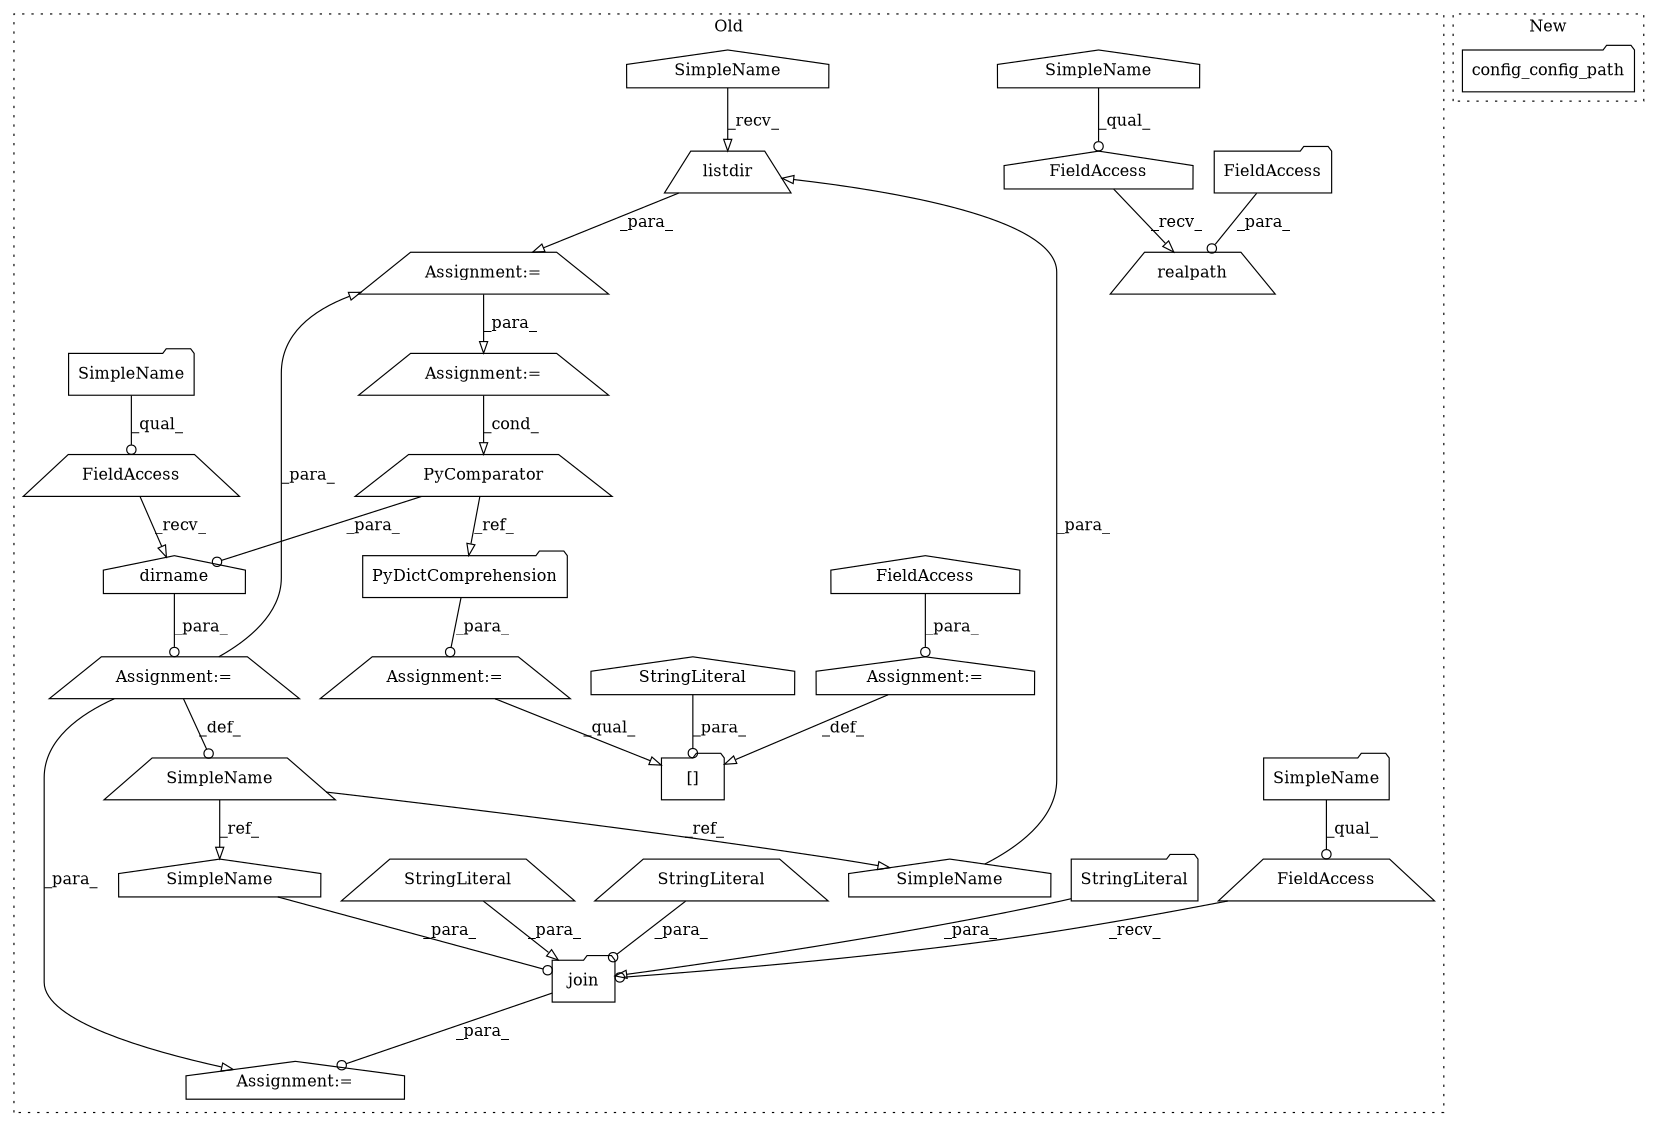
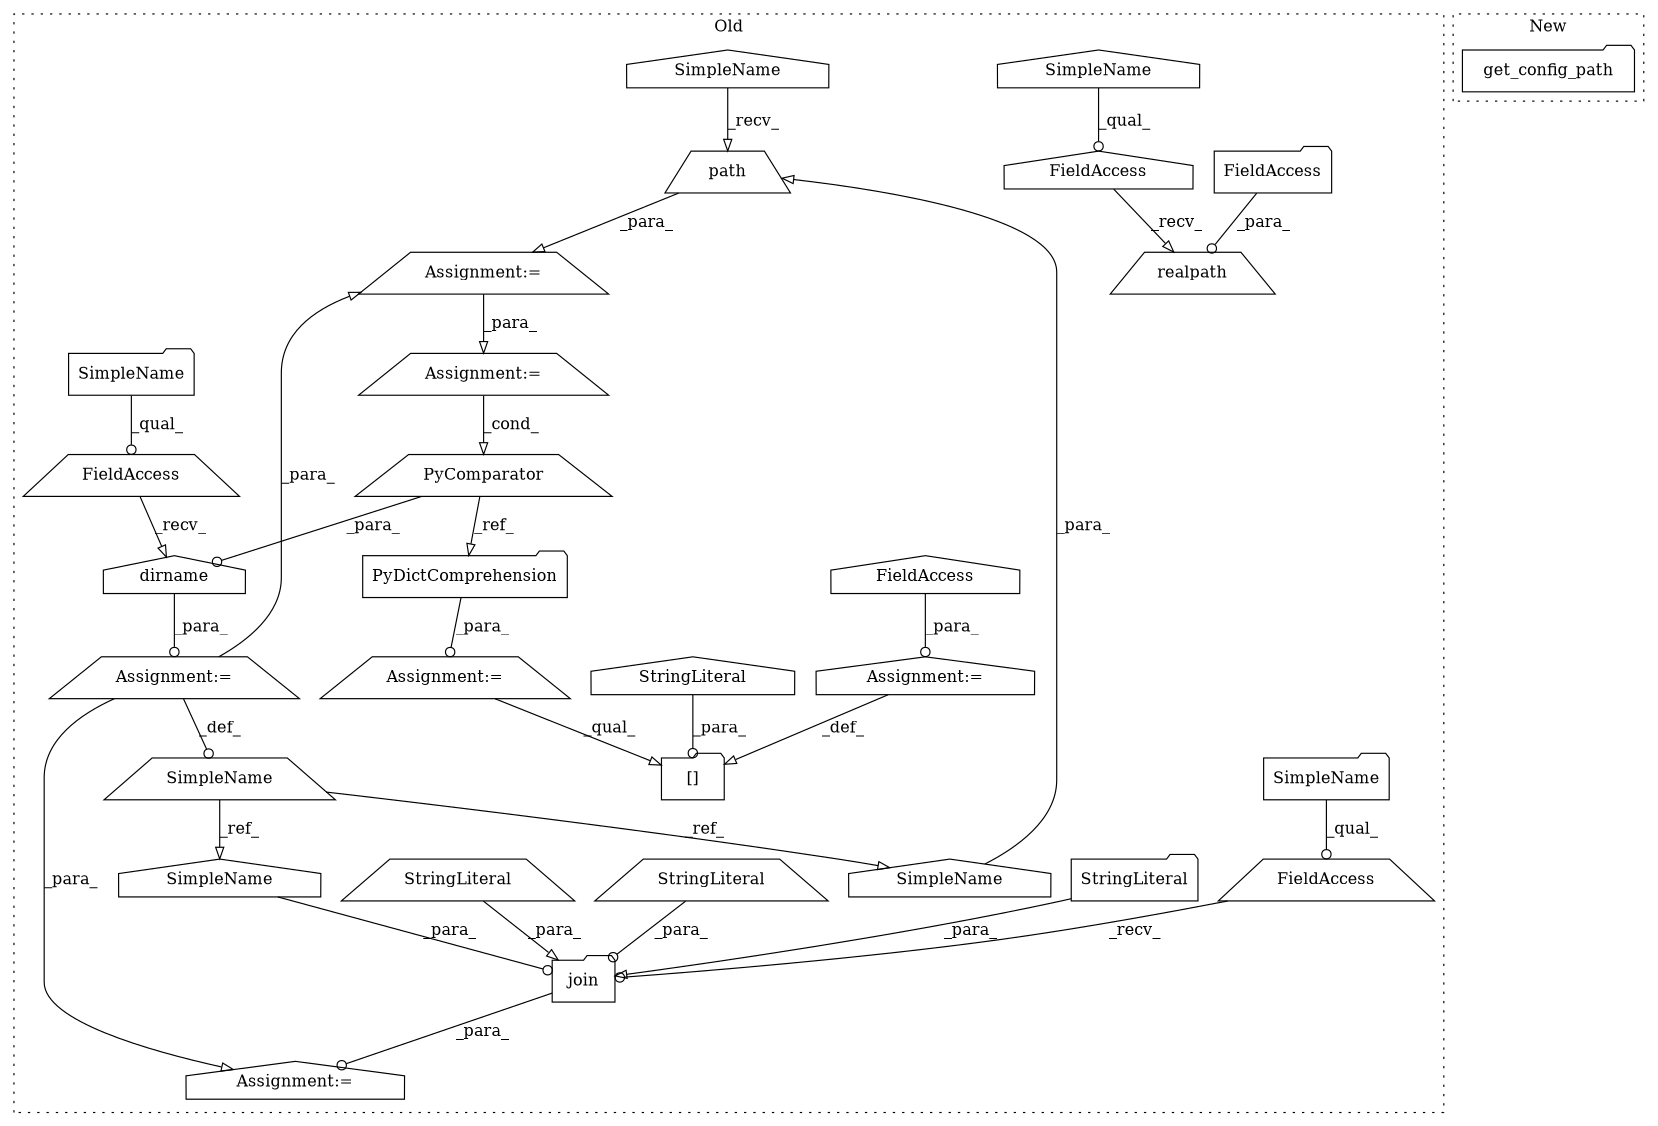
node "config_config_path": label "config_config_path" -> "get_config_path"
node "listdir": label "listdir" -> "path"
